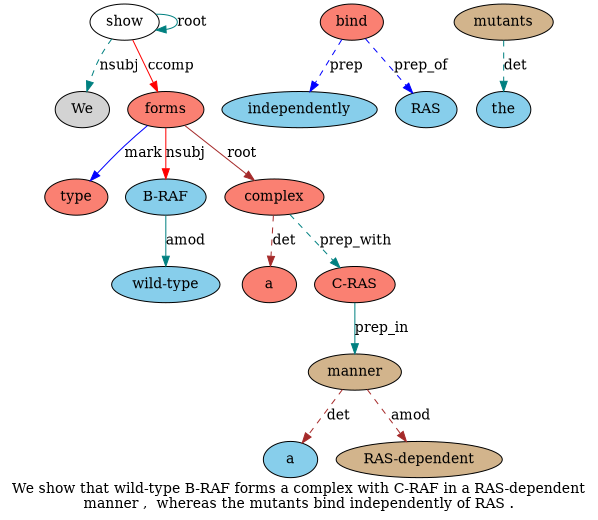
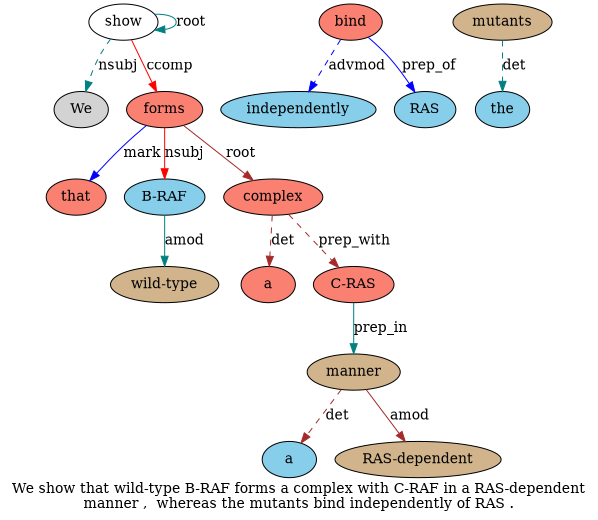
edge "bind" -> "RAS": style dashed -> solid
edge "bind" -> "independently": label "prep" -> "advmod"
node "type": label "type" -> "that"
edge "complex" -> "C-RAS": color teal -> brown
node "wild-type": fillcolor skyblue -> tan
edge "manner" -> "RAS-dependent": style dashed -> solid
